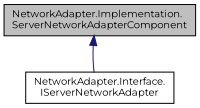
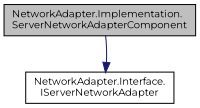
edge "NetworkAdapter.Interface. IServerNetworkAdapter" -> "NetworkAdapter.Implementation. ServerNetworkAdapterComponent": reversed
